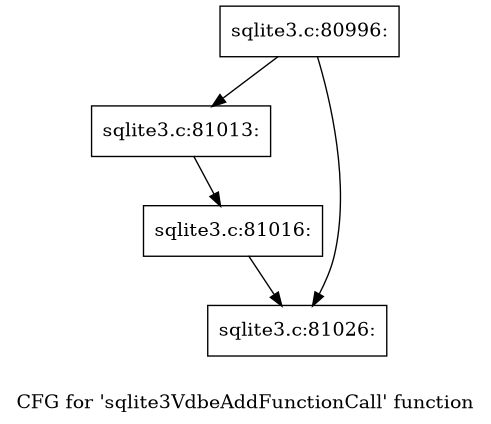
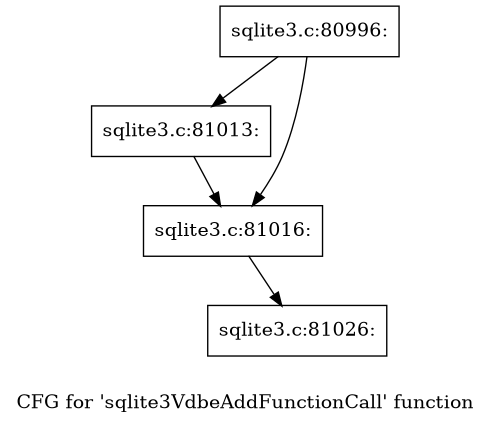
edge "sqlite3.c:80996:" -> "sqlite3.c:81026:": now "sqlite3.c:80996:" -> "sqlite3.c:81016:"
